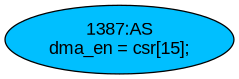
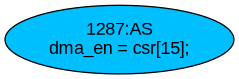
node "1387:AS dma_en = csr[15];": label "1387:AS dma_en = csr[15];" -> "1287:AS dma_en = csr[15];"
